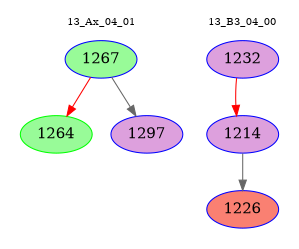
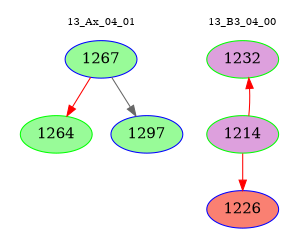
node "1232": color blue -> green
edge "1232" -> "1214": reversed
node "1297": fillcolor plum -> palegreen
node "1214": color blue -> green
edge "1214" -> "1226": color gray40 -> red
